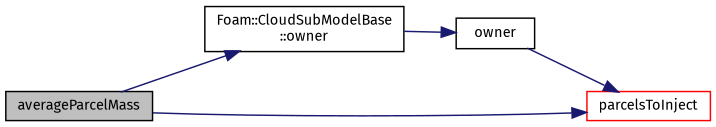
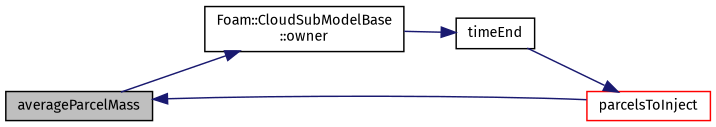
node "owner": label "owner" -> "timeEnd"
edge "averageParcelMass" -> "parcelsToInject": reversed
